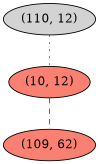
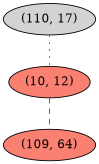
node "(110, 12)": label "(110, 12)" -> "(110, 17)"
node "(109, 62)": label "(109, 62)" -> "(109, 64)"
